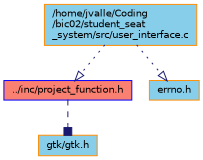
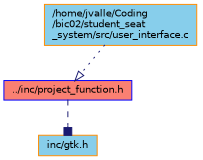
node "errno.h": removed
node "gtk/gtk.h": label "gtk/gtk.h" -> "inc/gtk.h"
